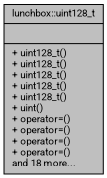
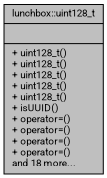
node "lunchbox::uint128_t": text "+ uint()" -> "+ isUUID()"
